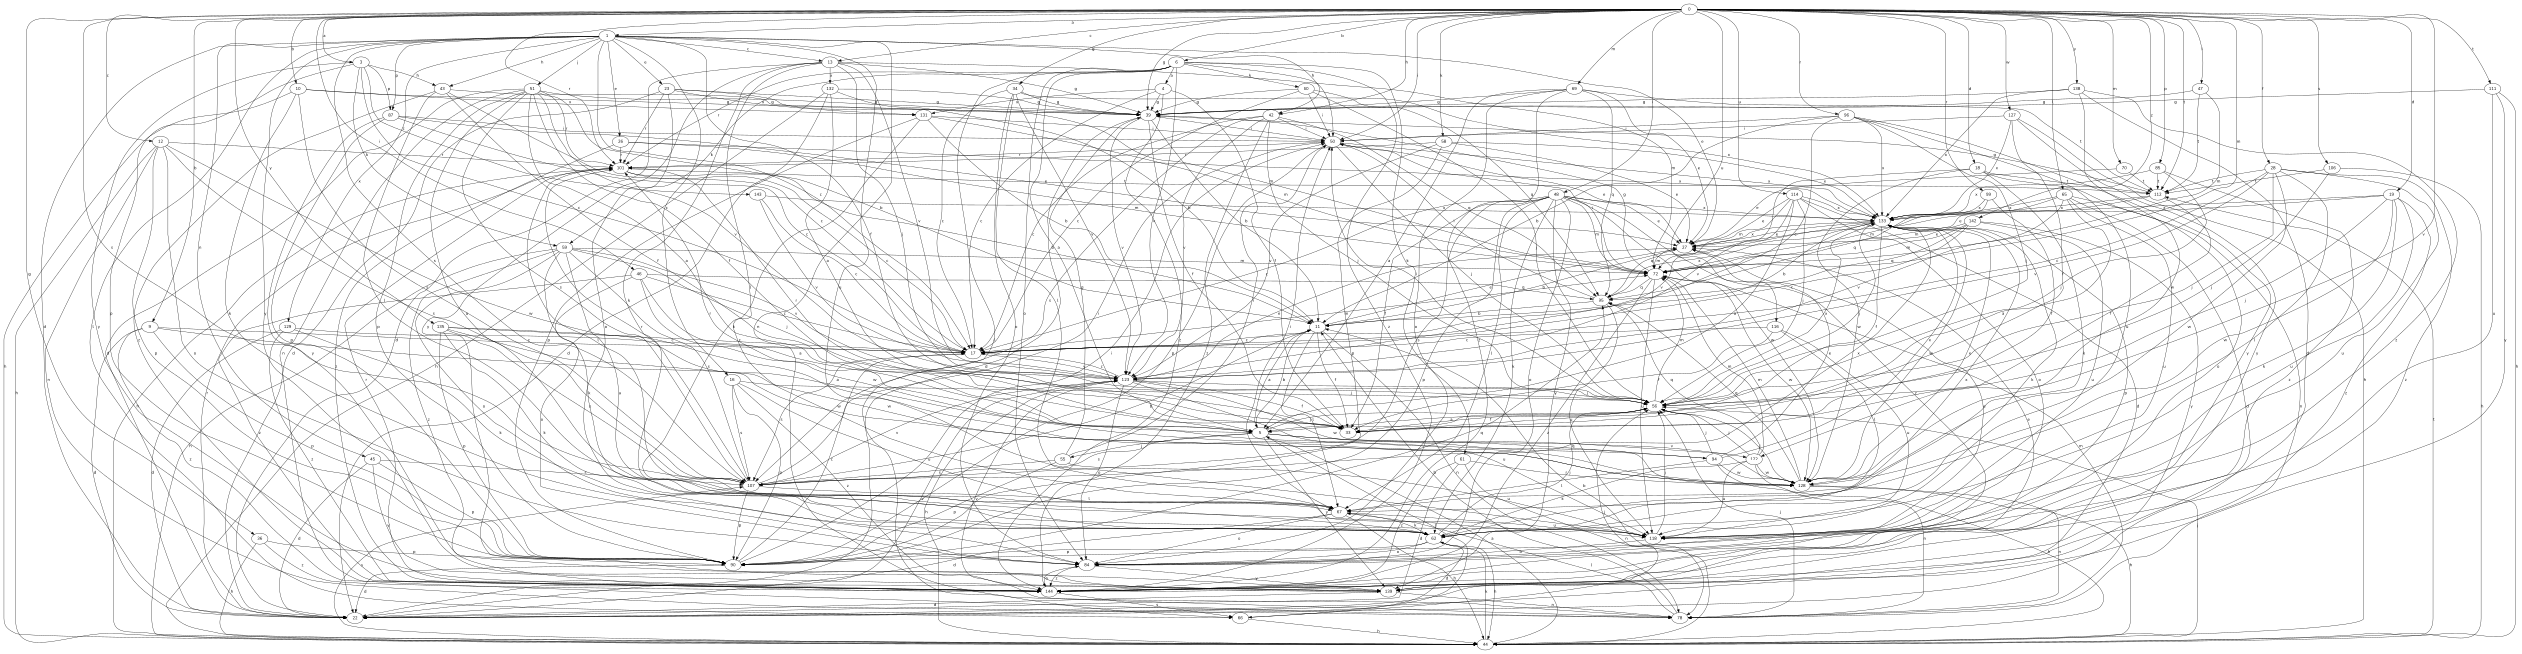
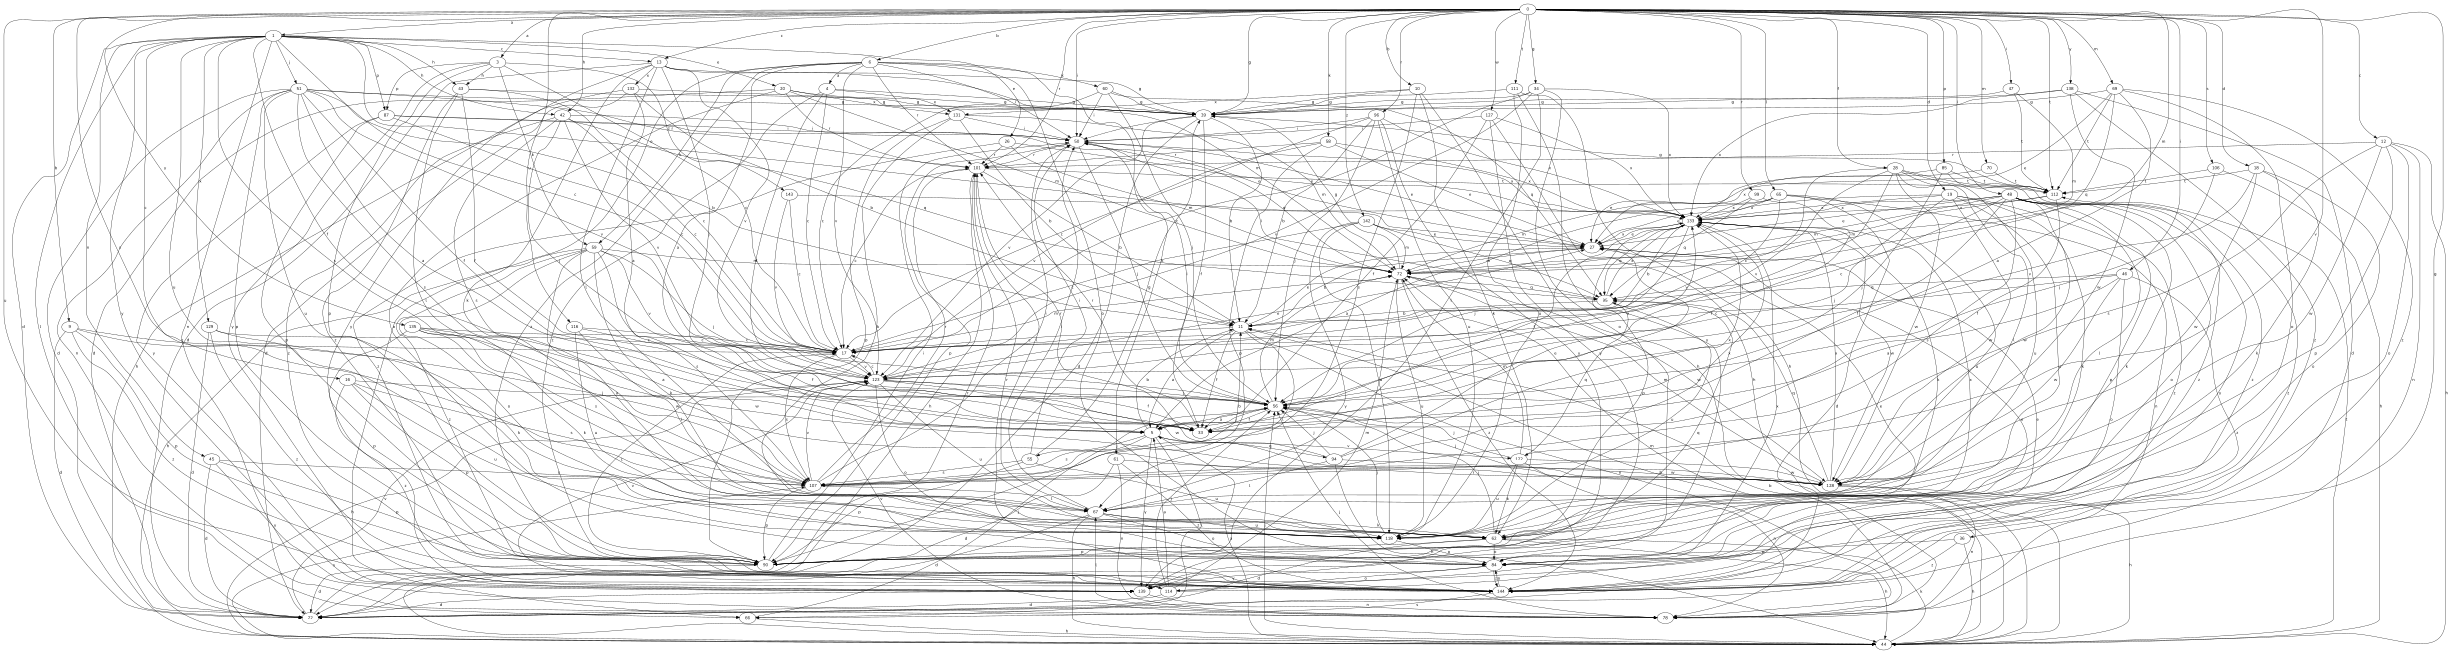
node "23": label "23" -> "20"
edge "114" -> "84": reversed
